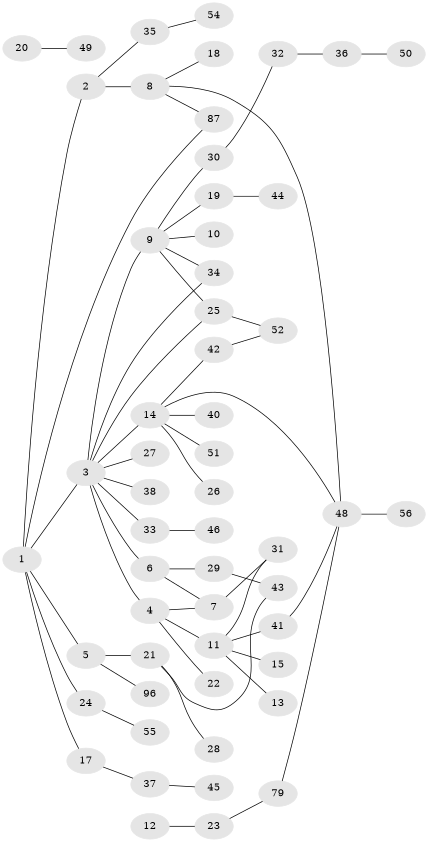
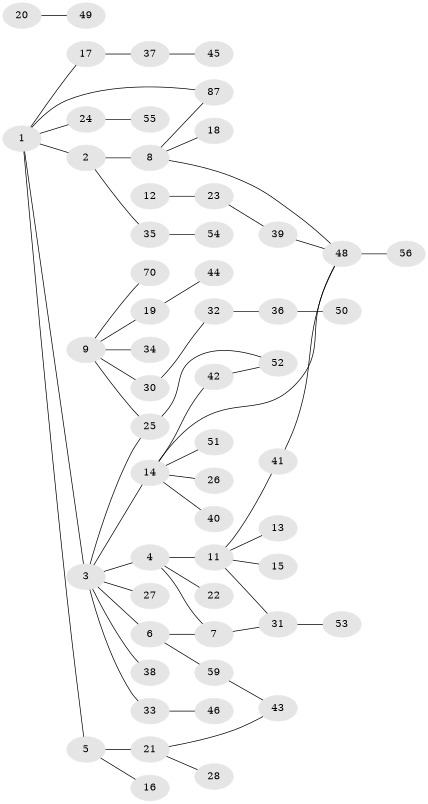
node "10": label "10" -> "70"
edge "9" -- "3": removed
edge "34" -- "3": removed
node "29": label "29" -> "59"
node "53": added
node "96": label "96" -> "16"
node "79": label "79" -> "39"
